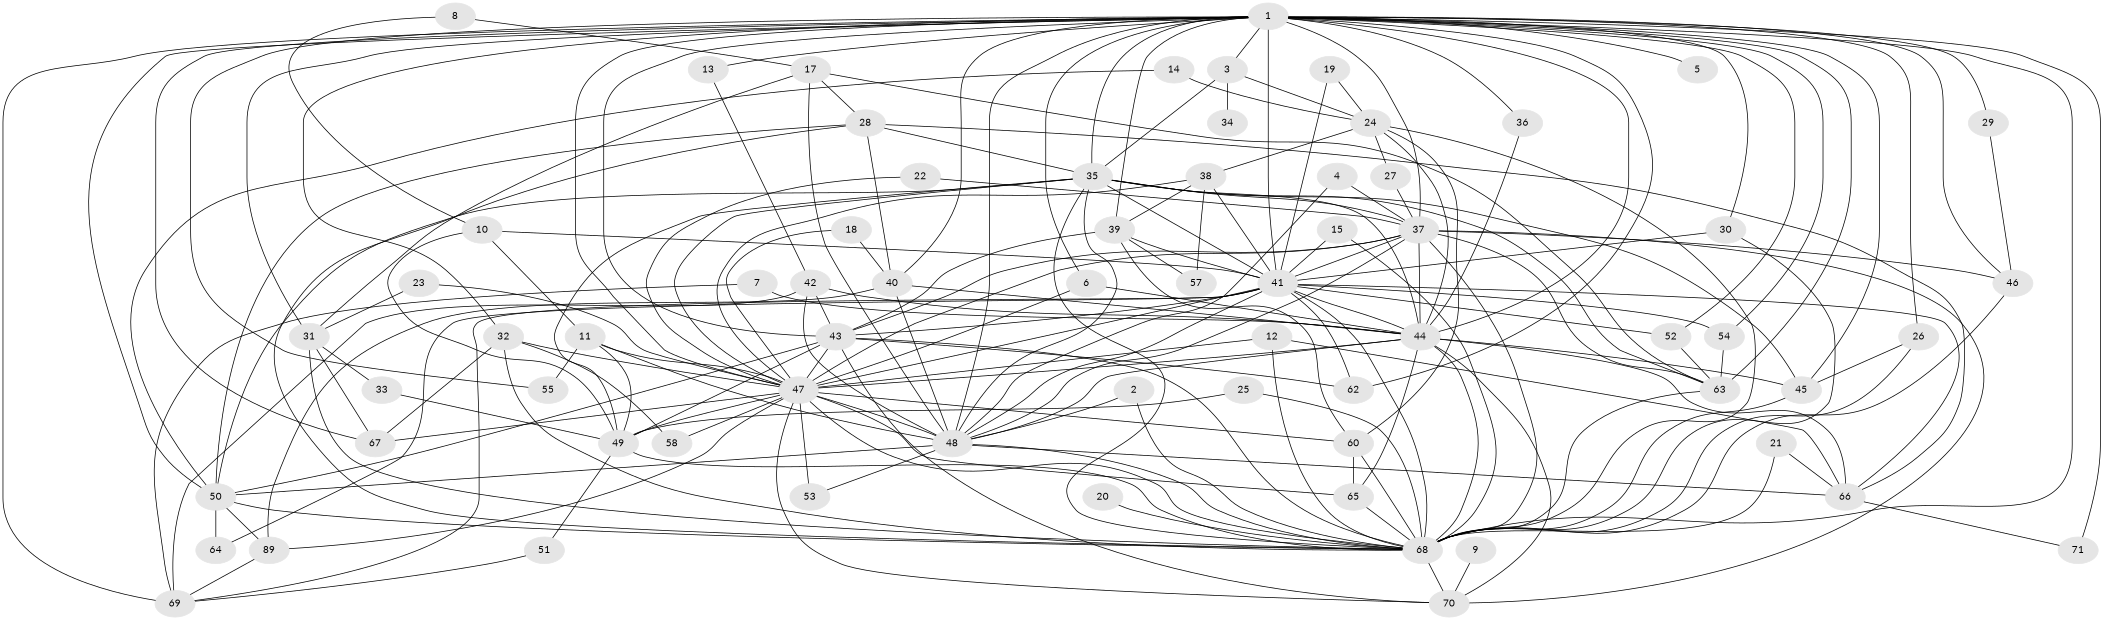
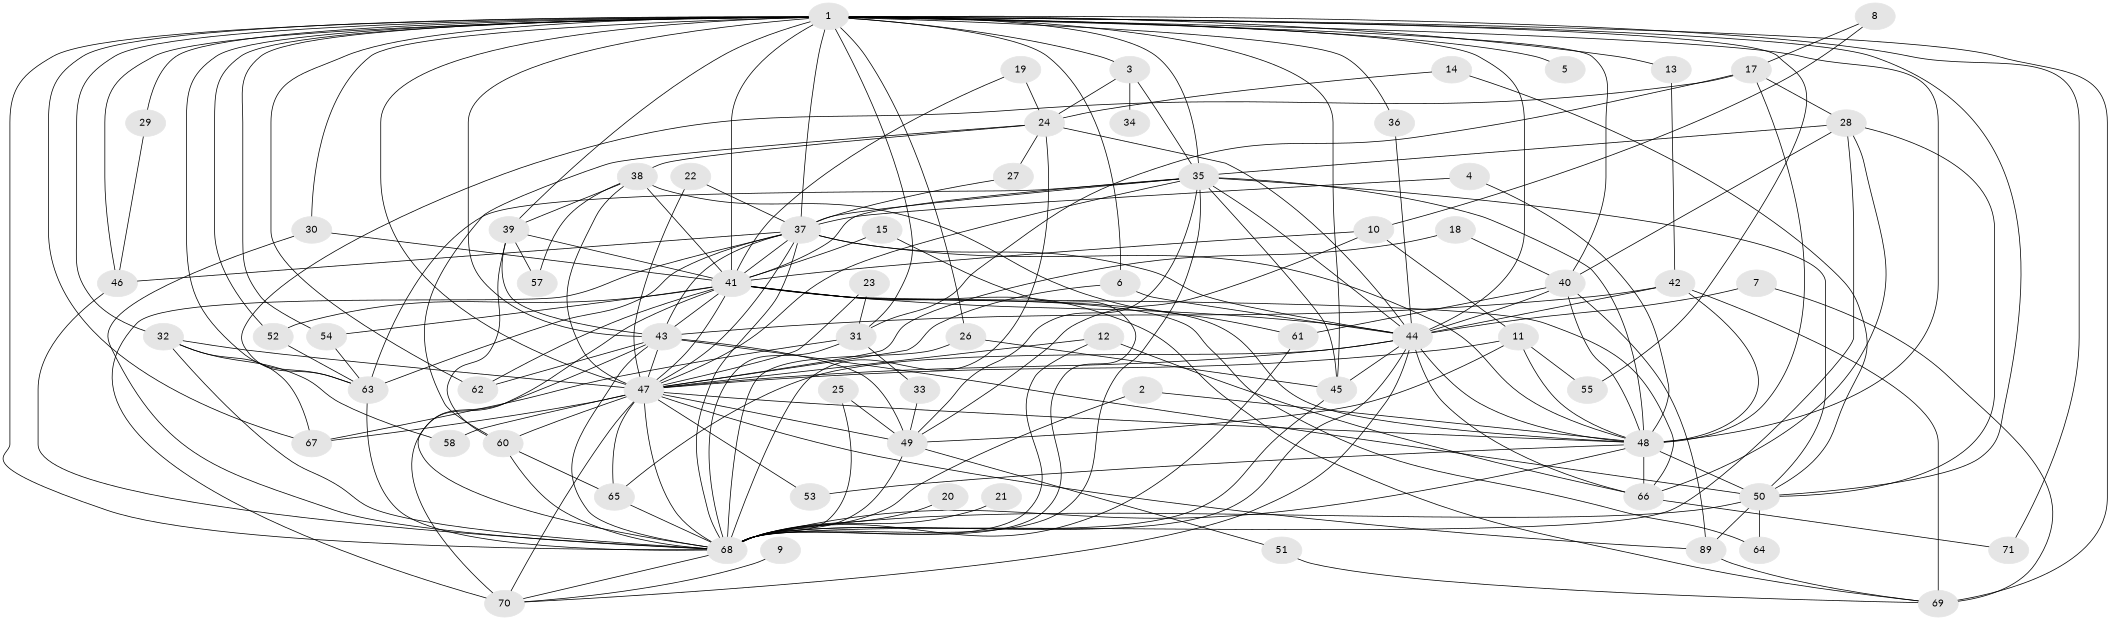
node "61": added
edge "21" -- "66": removed
